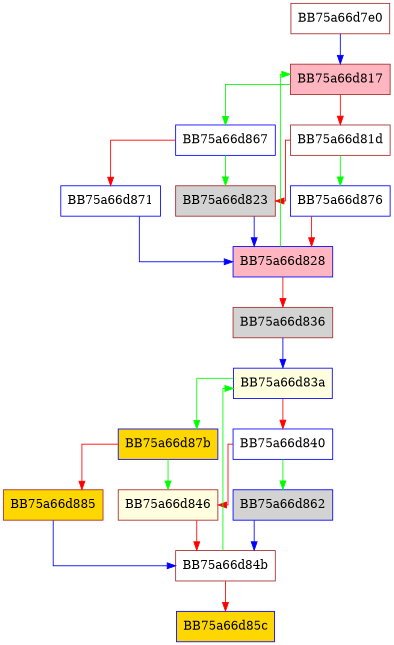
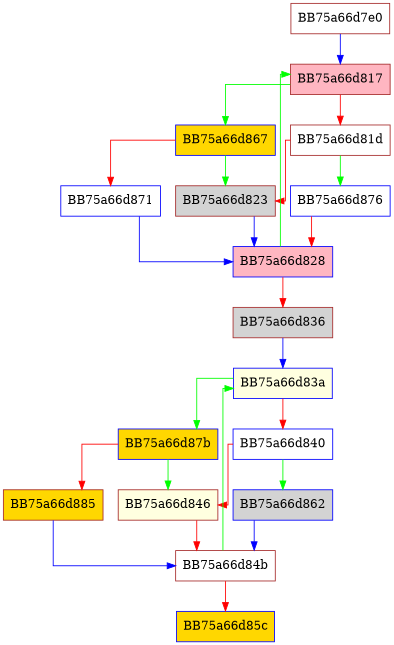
node "BB75a66d867": fillcolor white -> gold
